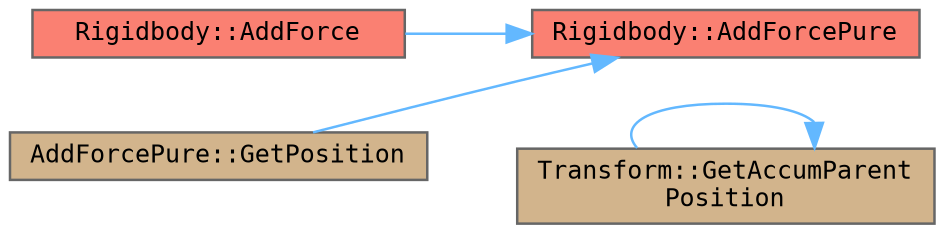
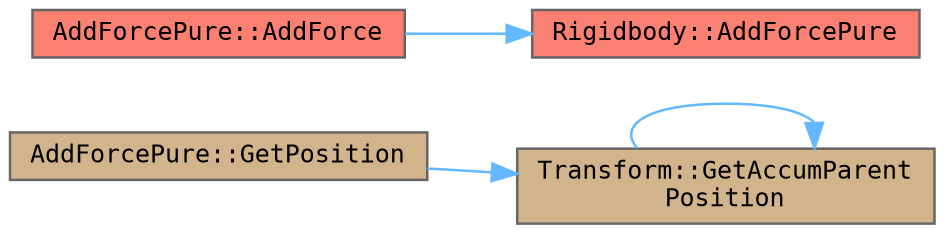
node "Rigidbody::AddForce": label "Rigidbody::AddForce" -> "AddForcePure::AddForce"
edge "AddForcePure::GetPosition" -> "Rigidbody::AddForcePure": now "AddForcePure::GetPosition" -> "Transform::GetAccumParent Position"
